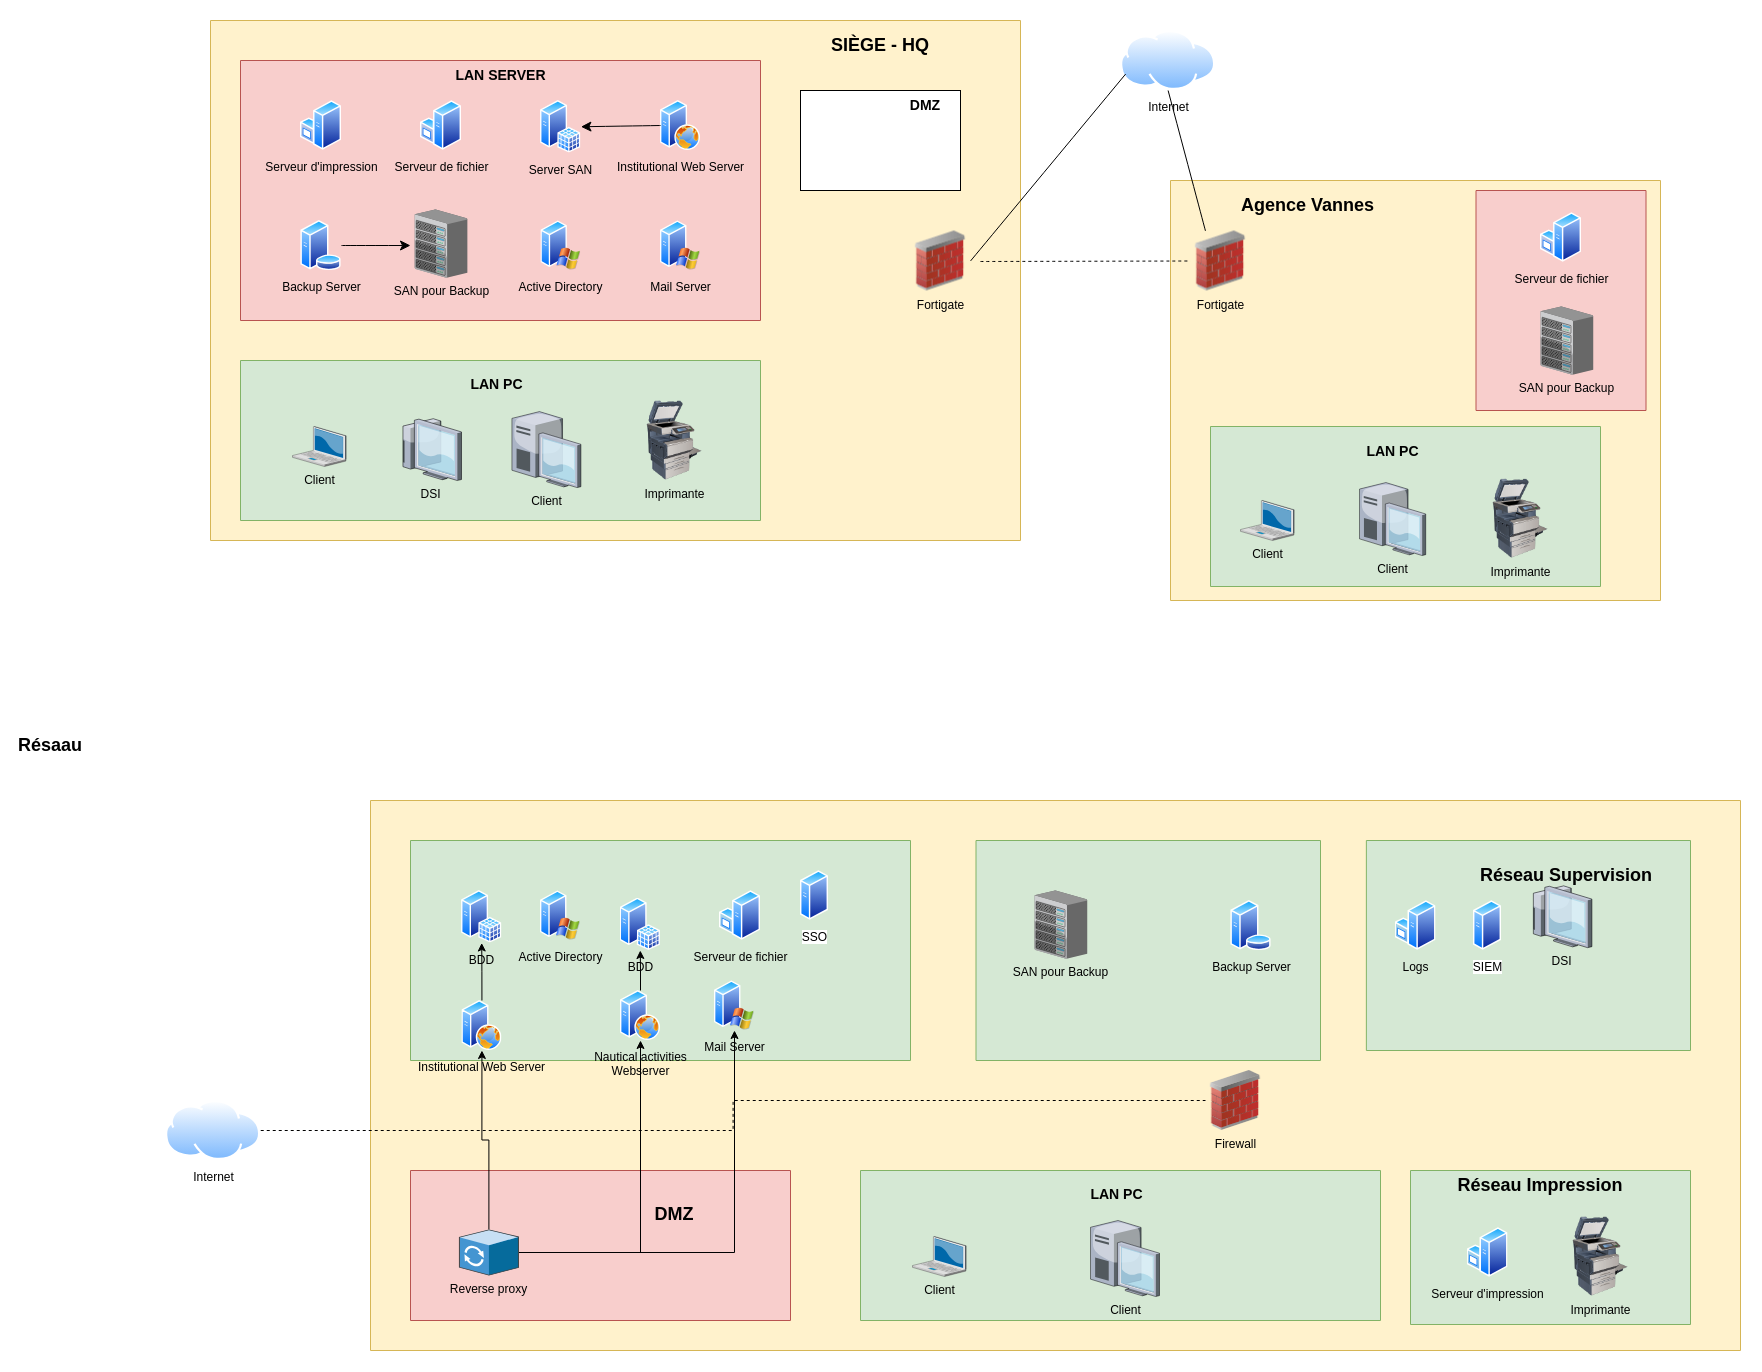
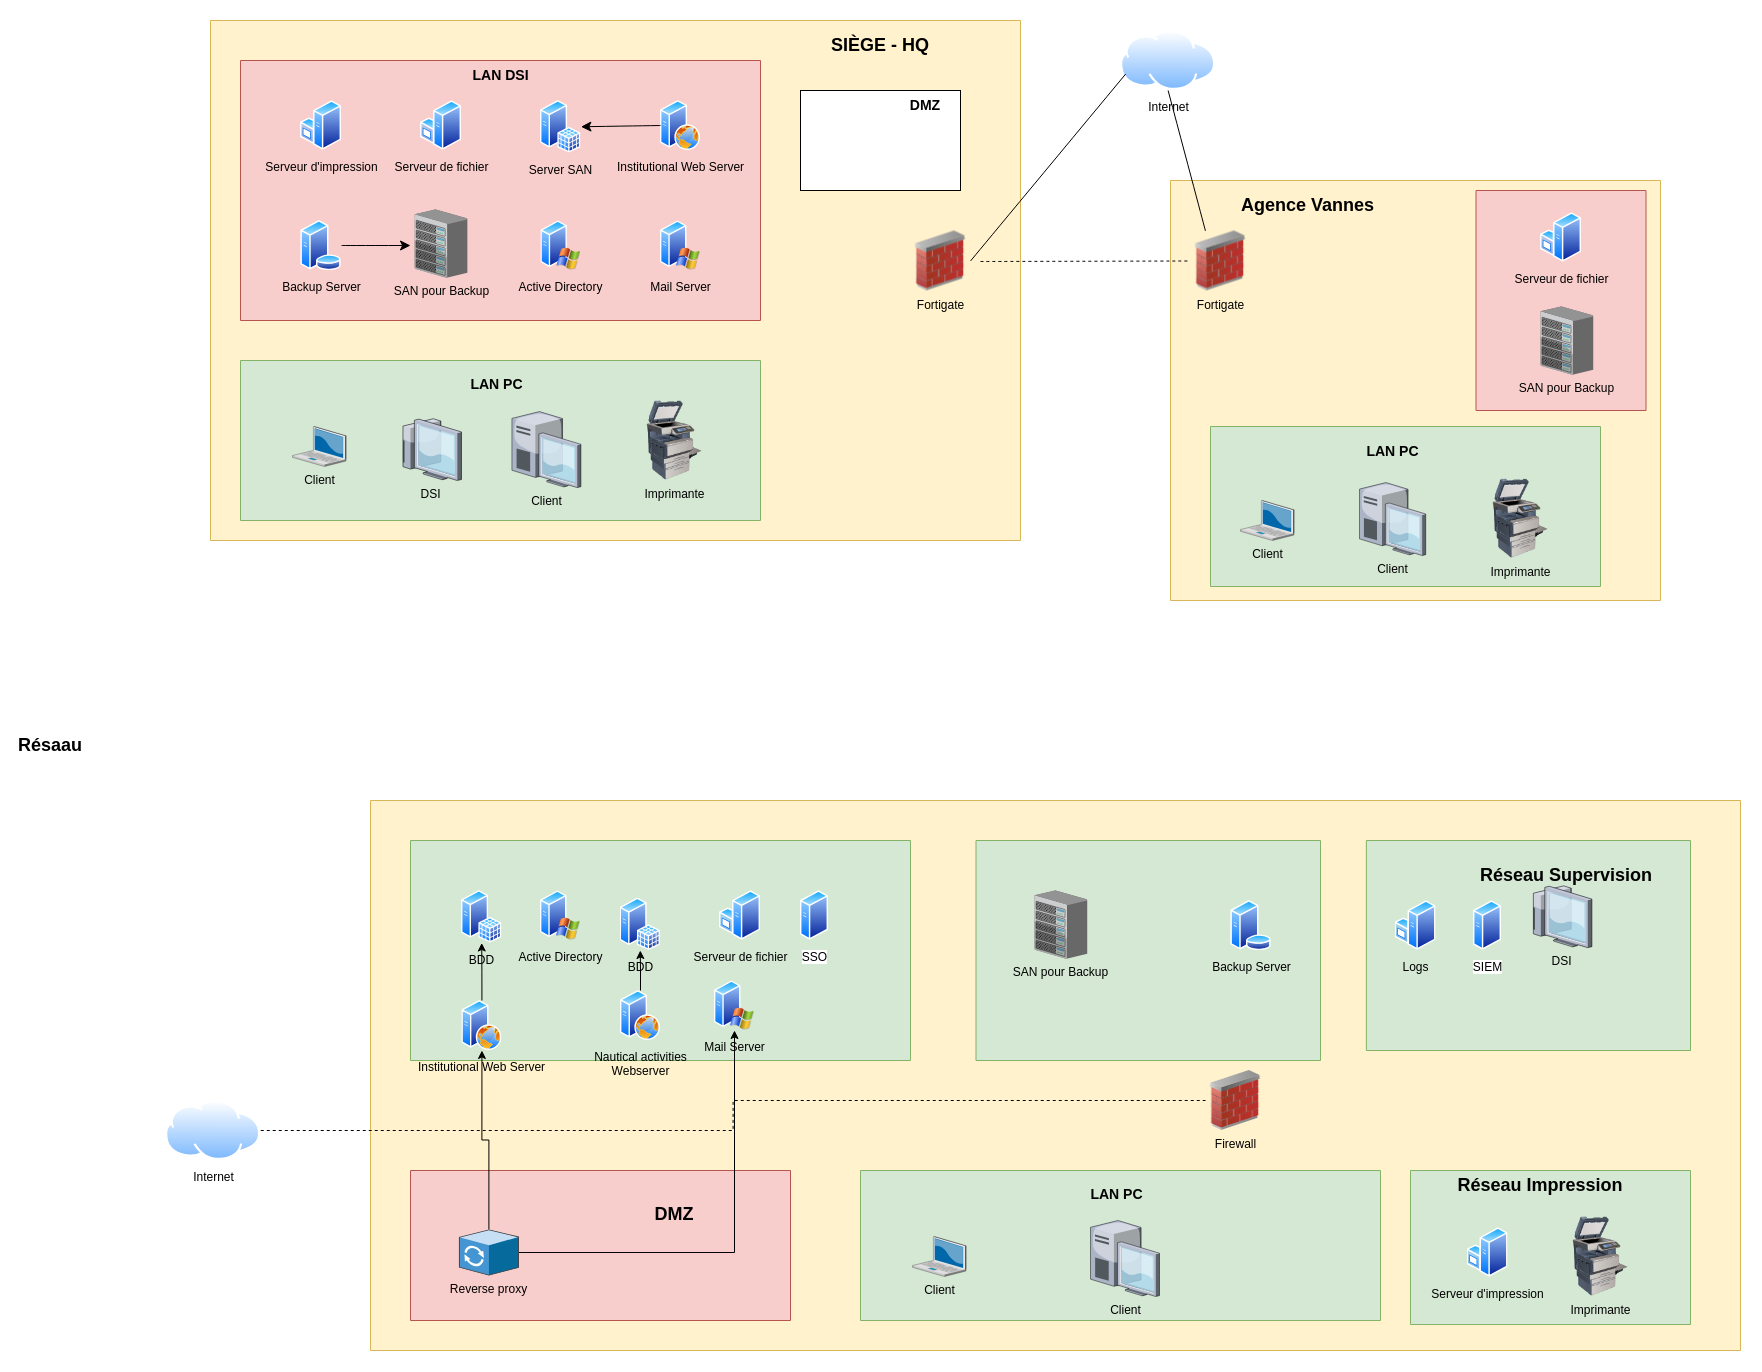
node "LAN SERVER": label "LAN SERVER" -> "LAN DSI"
node "SSO": moved (815, 896) -> (815, 916)
edge "Reverse proxy" -> "Nautical activities Webserver": removed
